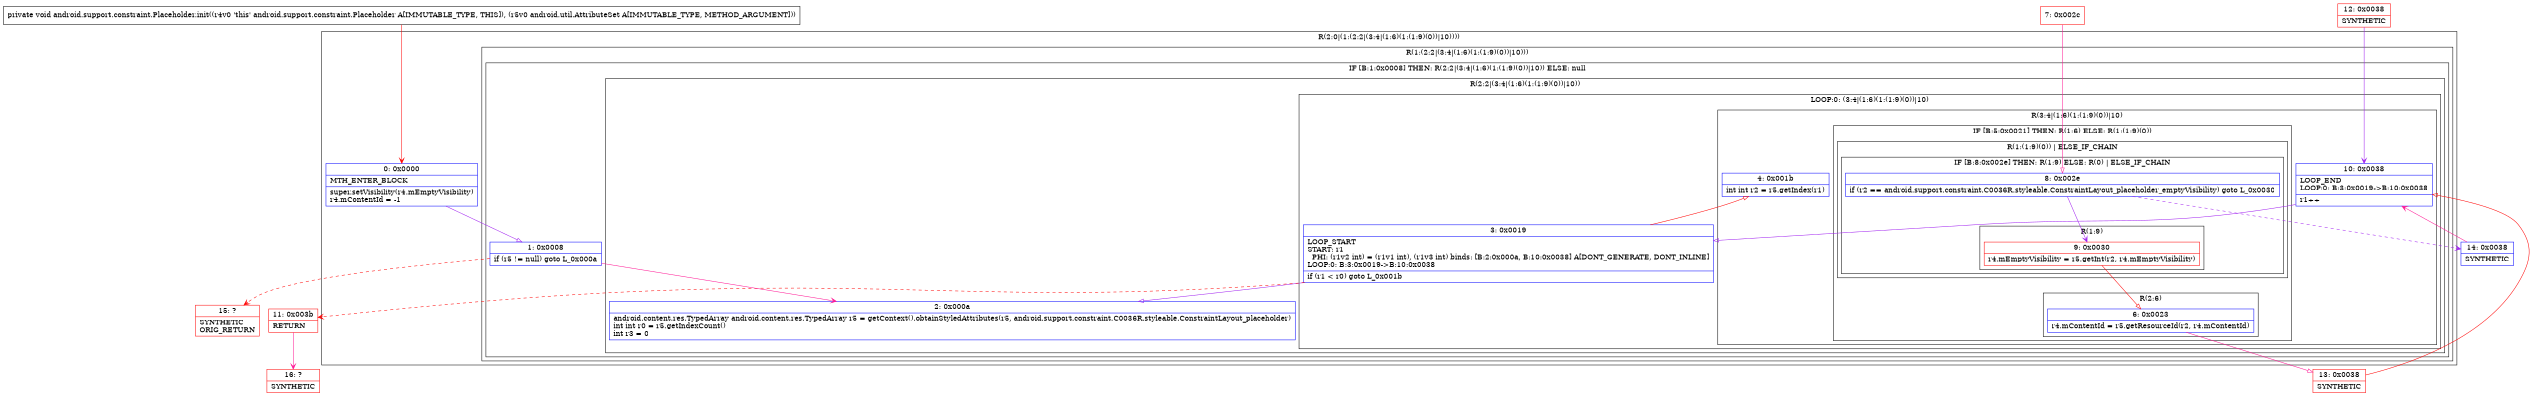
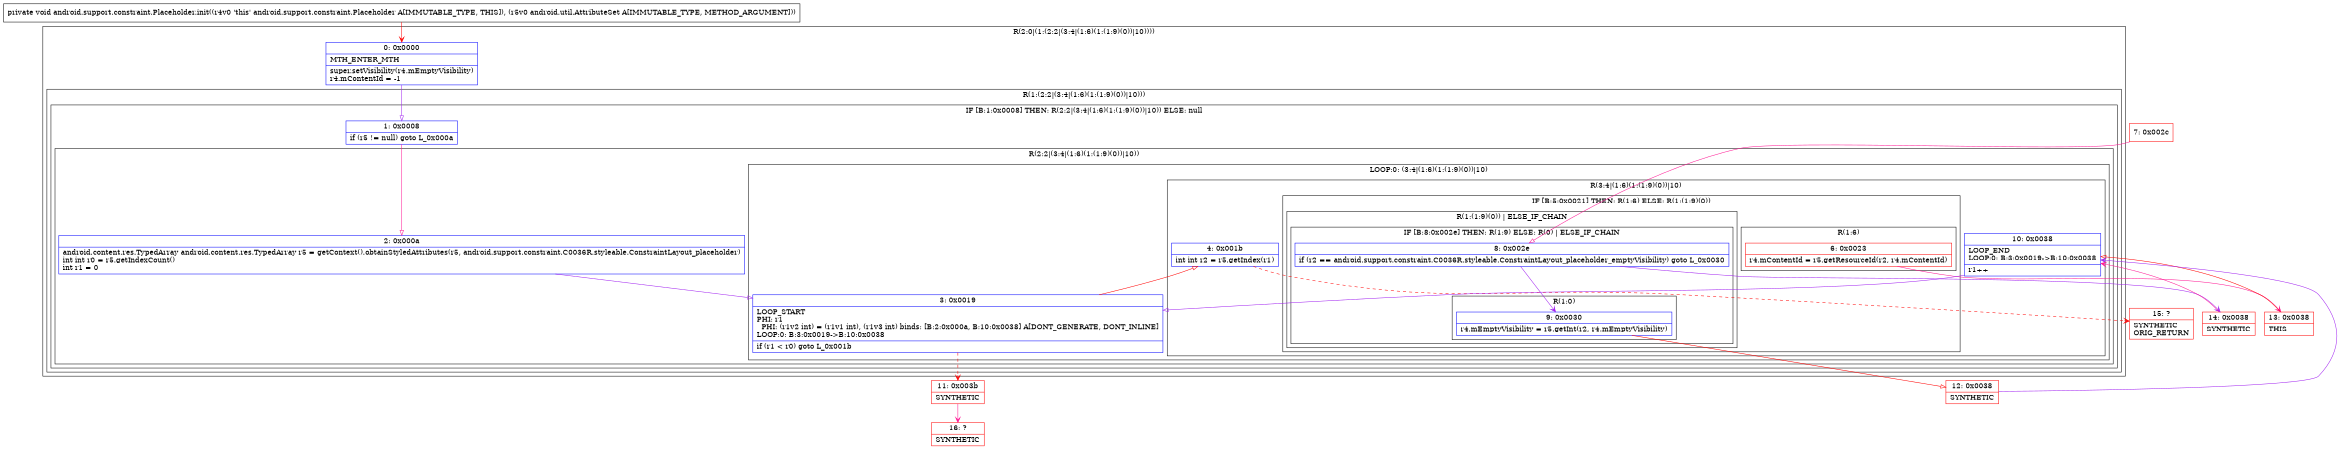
node "0: 0x0000": text "MTH_ENTER_BLOCK" -> "MTH_ENTER_MTH"
edge "8: 0x002e" -> "14: 0x0038": style dashed -> solid
cluster "R(1:9)": label "R(1:9)" -> "R(1:0)"
node "3: 0x0019": text "START: r1" -> "PHI: r1"
node "9: 0x0030": color red -> blue
node "14: 0x0038": color blue -> red
edge "1: 0x0008" -> "15: ?": now "4: 0x001b" -> "15: ?"
edge "1: 0x0008" -> "2: 0x000a": arrowhead vee -> onormal
edge "9: 0x0030" -> "6: 0x0023": now "9: 0x0030" -> "12: 0x0038"
edge "3: 0x0019" -> "2: 0x000a": reversed
cluster "R(2:6)": label "R(2:6)" -> "R(1:6)"
node "6: 0x0023": color blue -> red
node "11: 0x003b": text "RETURN" -> "SYNTHETIC"
node "2: 0x000a": text "int r3 = 0" -> "int r1 = 0"
edge "6: 0x0023" -> "13: 0x0038": arrowhead onormal -> vee
node "13: 0x0038": text "SYNTHETIC" -> "THIS"
